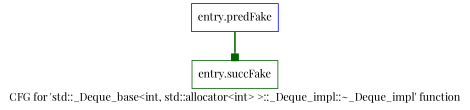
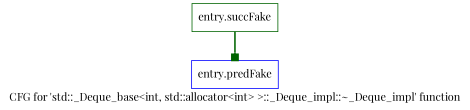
edge "entry.predFake" -> "entry.succFake": reversed
